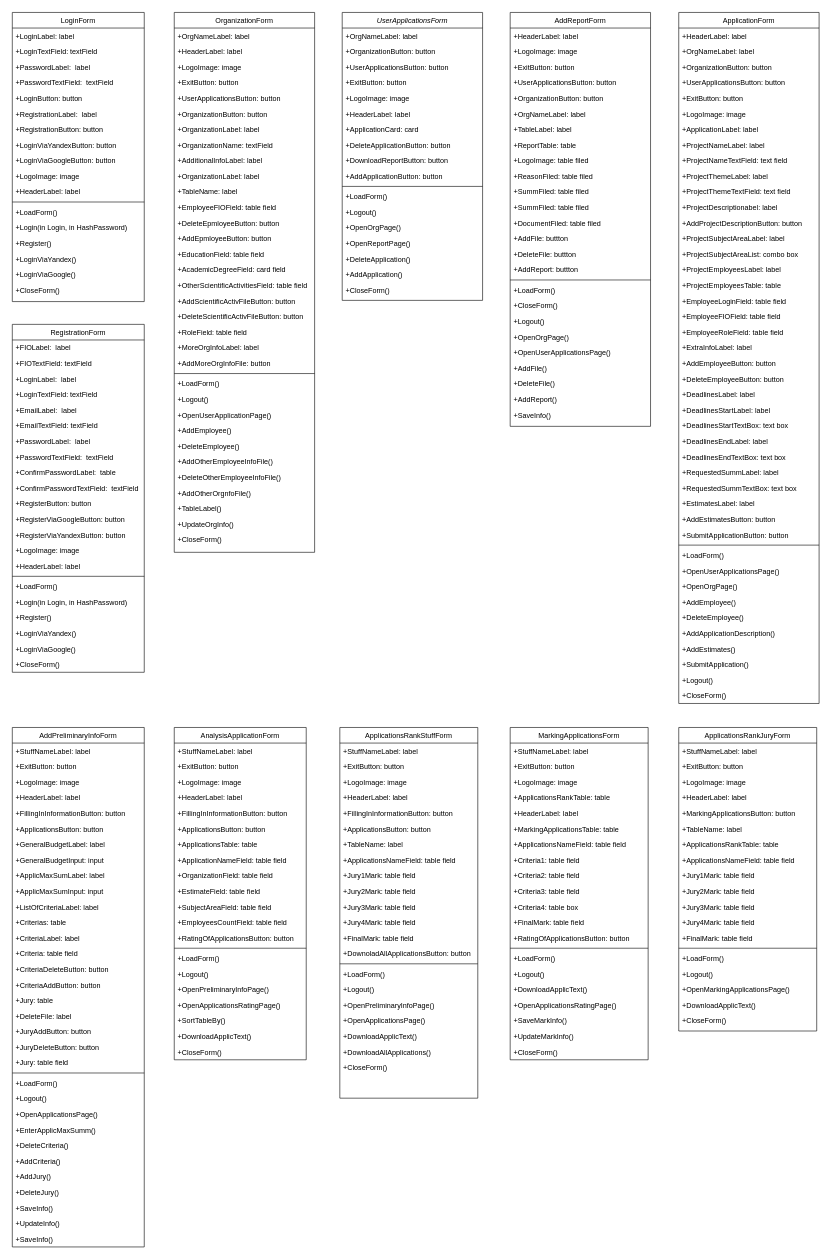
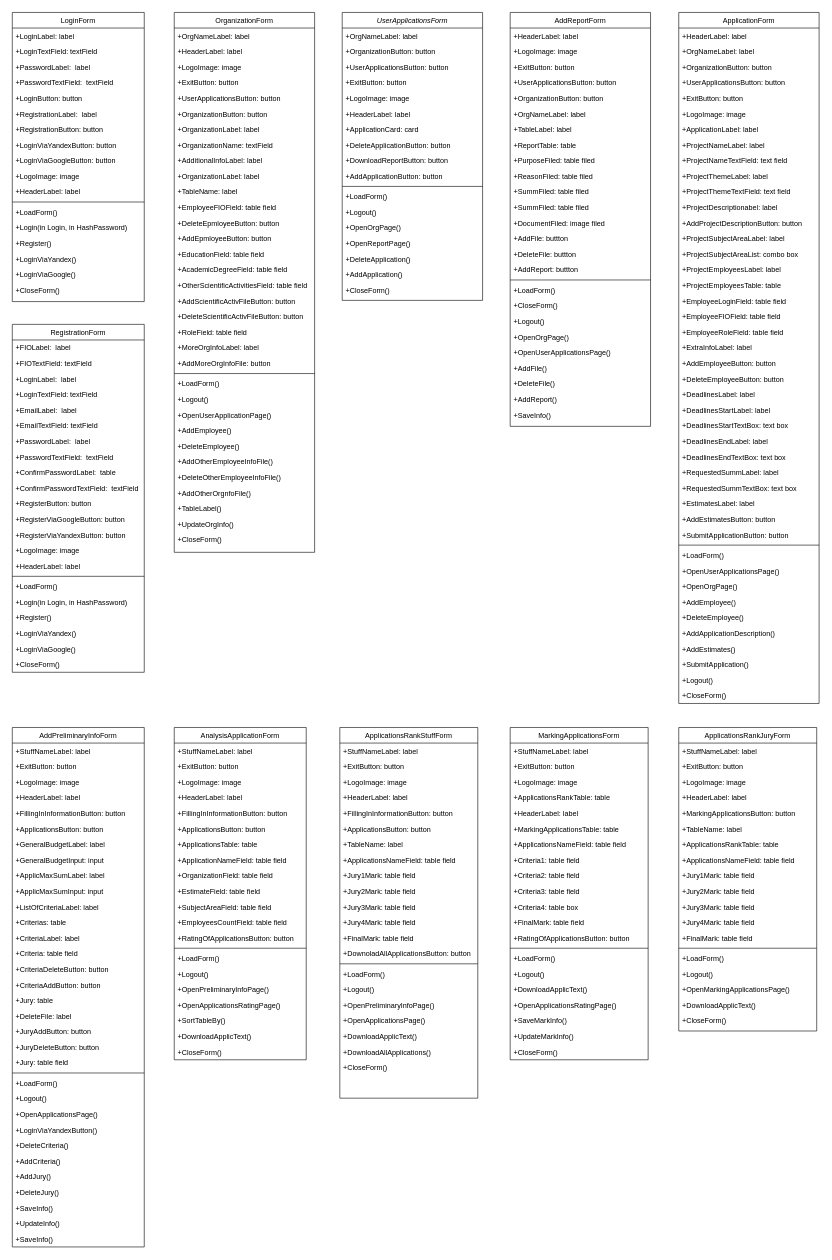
node "+LogoImage: table filed": label "+LogoImage: table filed" -> "+PurposeFiled: table filed"
node "+DocumentFiled: table filed": label "+DocumentFiled: table filed" -> "+DocumentFiled: image filed"
node "+AcademicDegreeField: card field": label "+AcademicDegreeField: card field" -> "+AcademicDegreeField: table field"
node "+EnterApplicMaxSumm()": label "+EnterApplicMaxSumm()" -> "+LoginViaYandexButton()"
